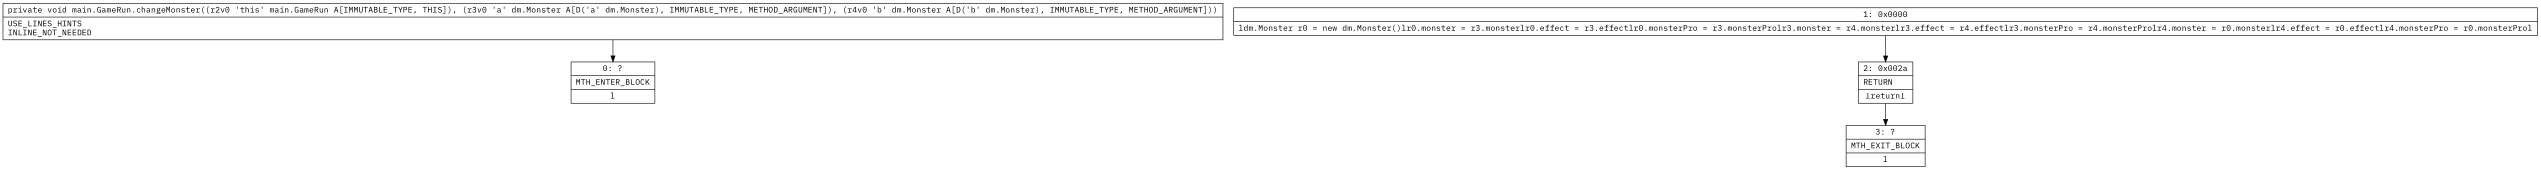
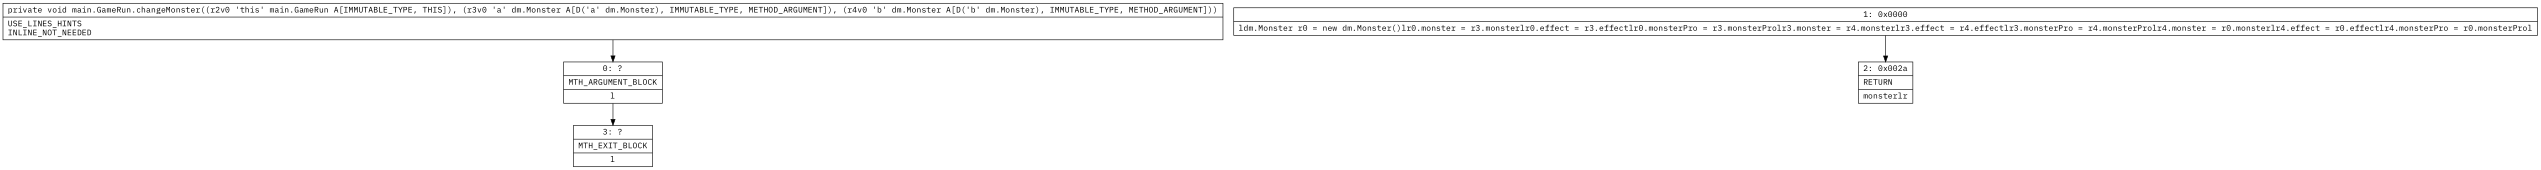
node "0: ?": text "MTH_ENTER_BLOCK" -> "MTH_ARGUMENT_BLOCK"
node "2: 0x002a": text "lreturnl" -> "monsterlr"
edge "2: 0x002a" -> "3: ?": now "0: ?" -> "3: ?"
